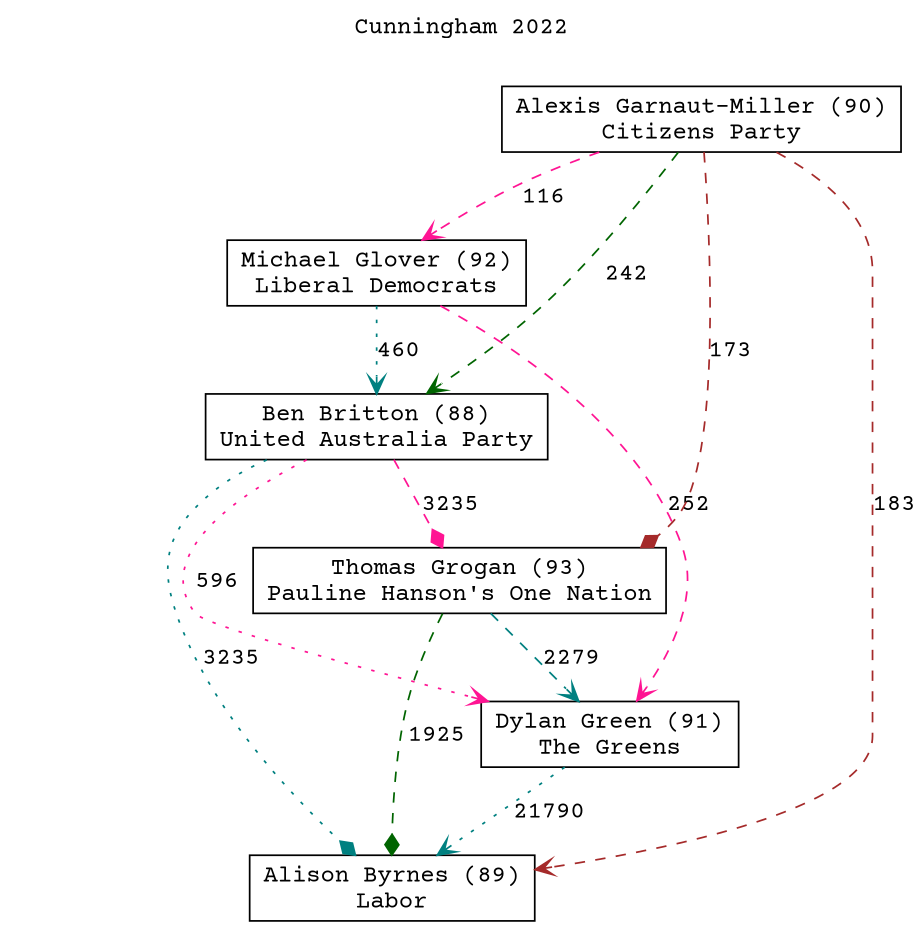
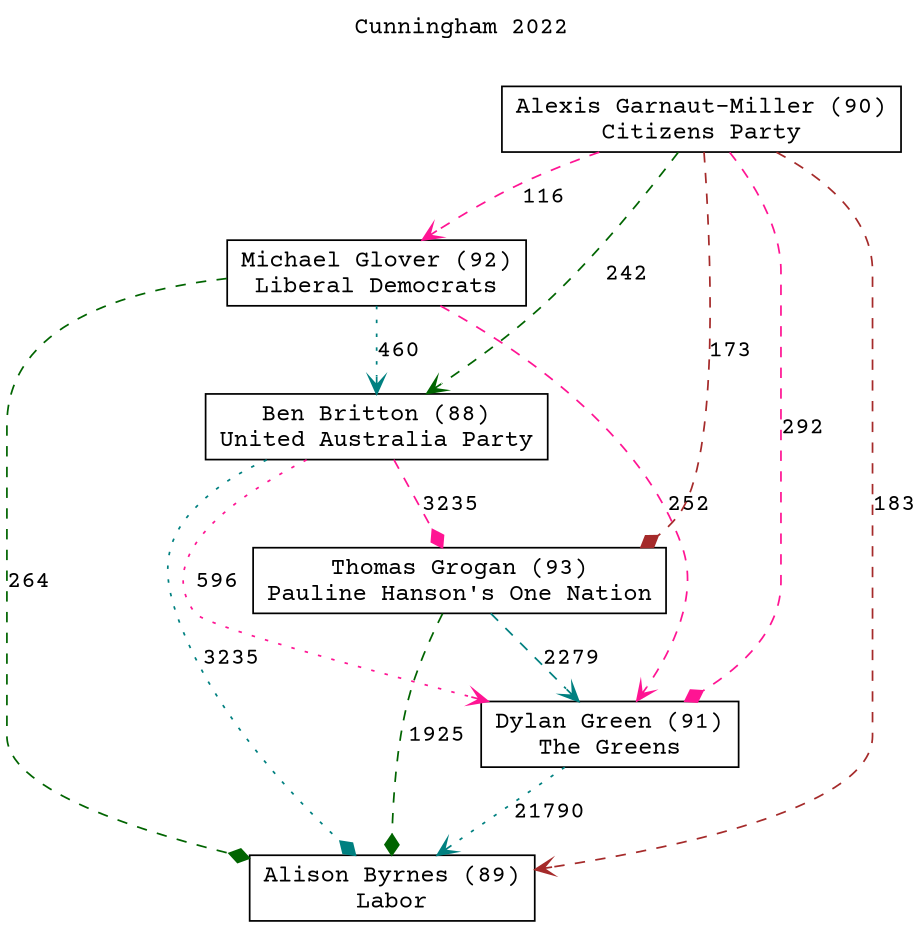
edge "Alexis Garnaut-Miller (90) Citizens Party" -> "Dylan Green (91) The Greens": added, label "292"
edge "Michael Glover (92) Liberal Democrats" -> "Alison Byrnes (89) Labor": added, label "264"
